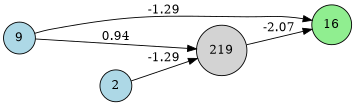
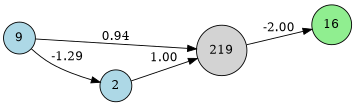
edge "9" -> "16": now "9" -> "2"
edge "219" -> "16": label "-2.07" -> "-2.00"
edge "2" -> "219": label "-1.29" -> "1.00"
